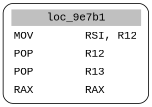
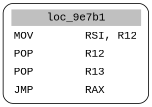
node "loc_9e7b1": text "RAX        RAX" -> "JMP        RAX"
